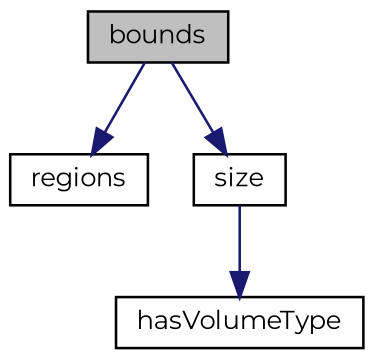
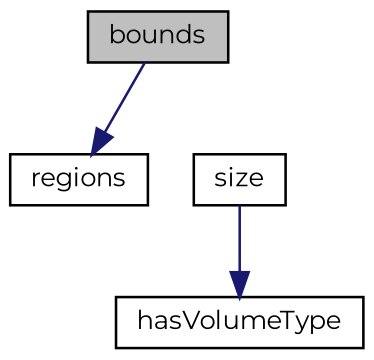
edge "bounds" -> "size": removed
